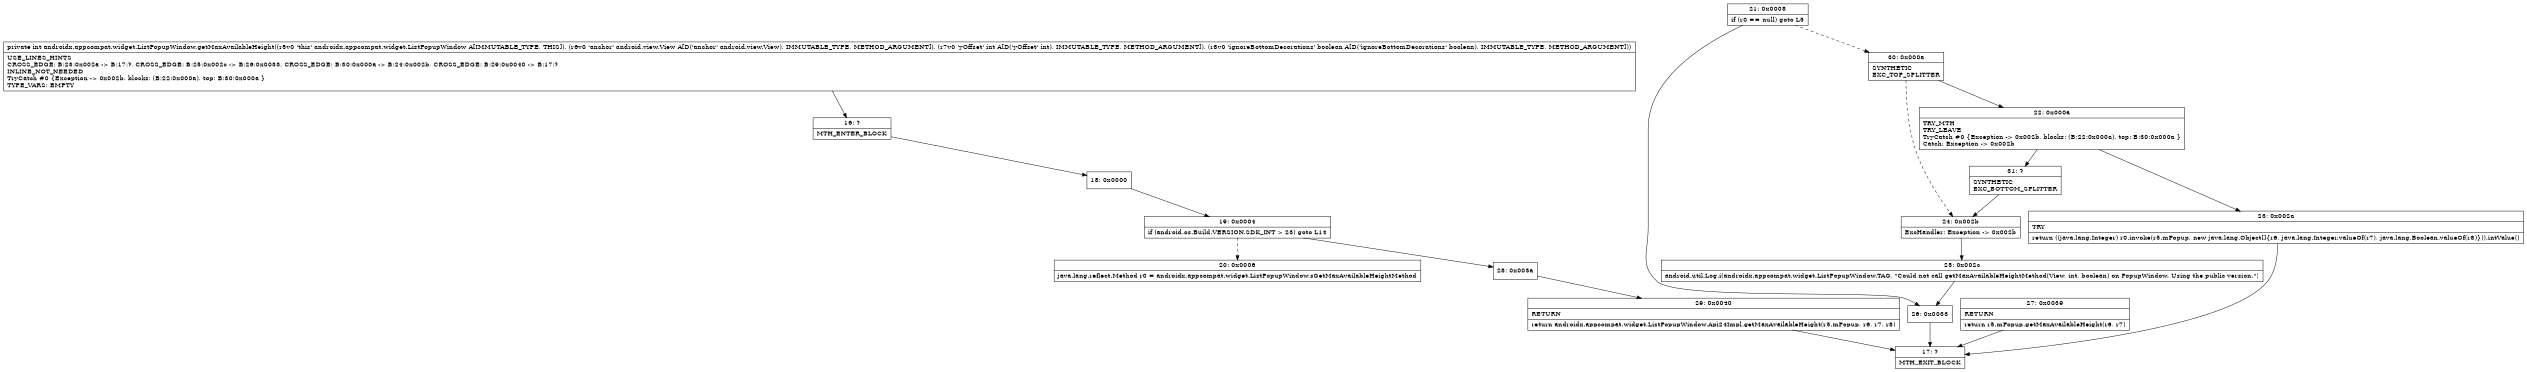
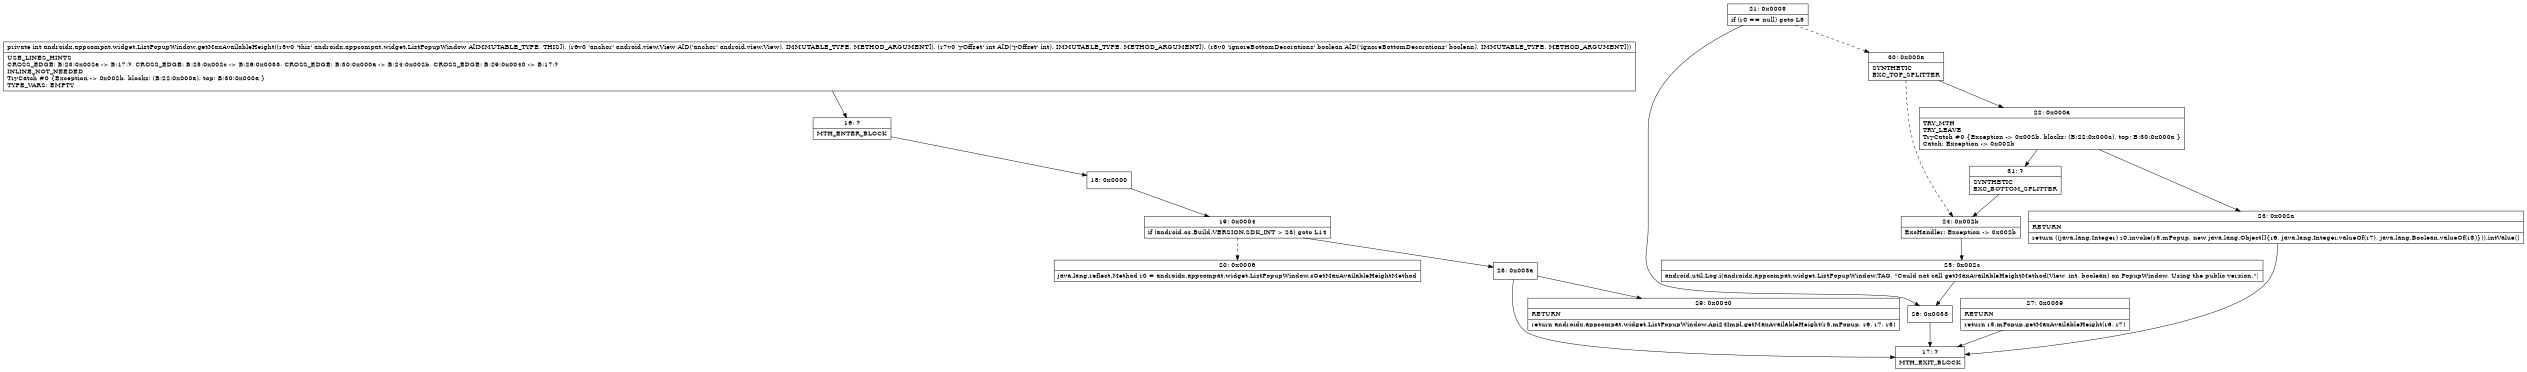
node "23: 0x002a": text "TRY" -> "RETURN"
edge "29: 0x0040" -> "17: ?": now "28: 0x003a" -> "17: ?"
